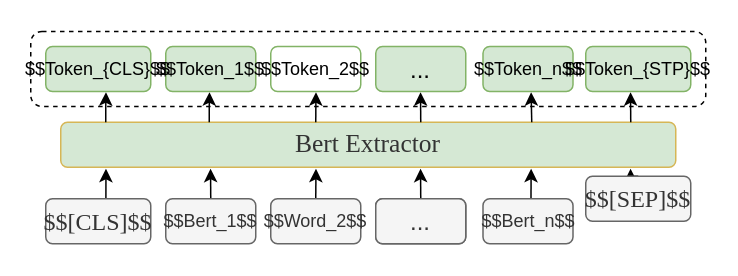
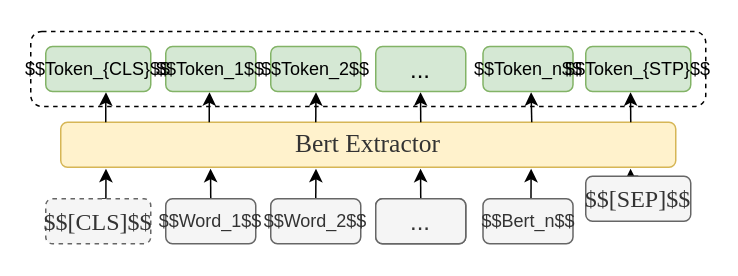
node "$$Token_2$$": fillcolor #ffffff -> #d5e8d4
node "Bert Extractor": fillcolor #d5e8d4 -> #fff2cc
node "$$[CLS]$$": style solid -> dashed
node "$$Bert_1$$": label "$$Bert_1$$" -> "$$Word_1$$"
